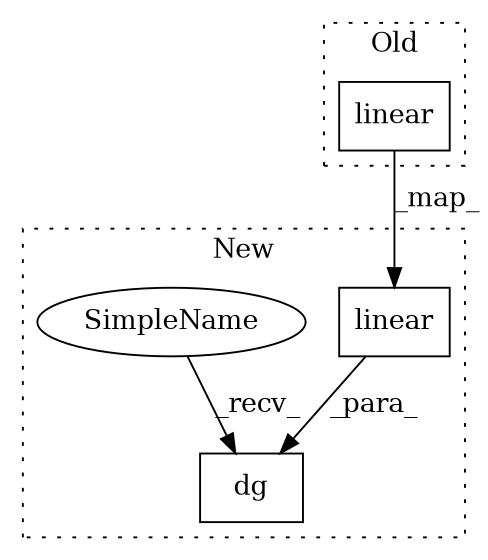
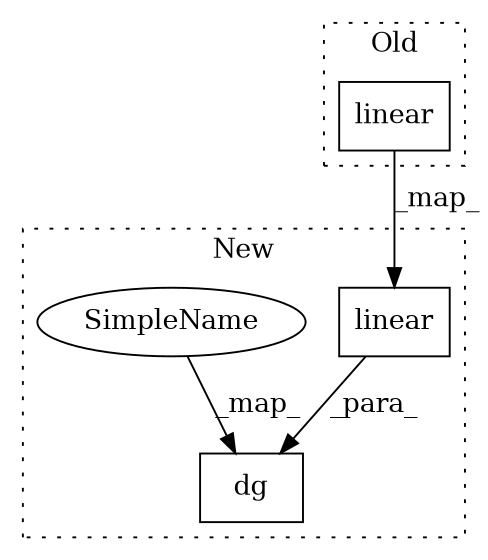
edge "SimpleName" -> "dg": label "_recv_" -> "_map_"
